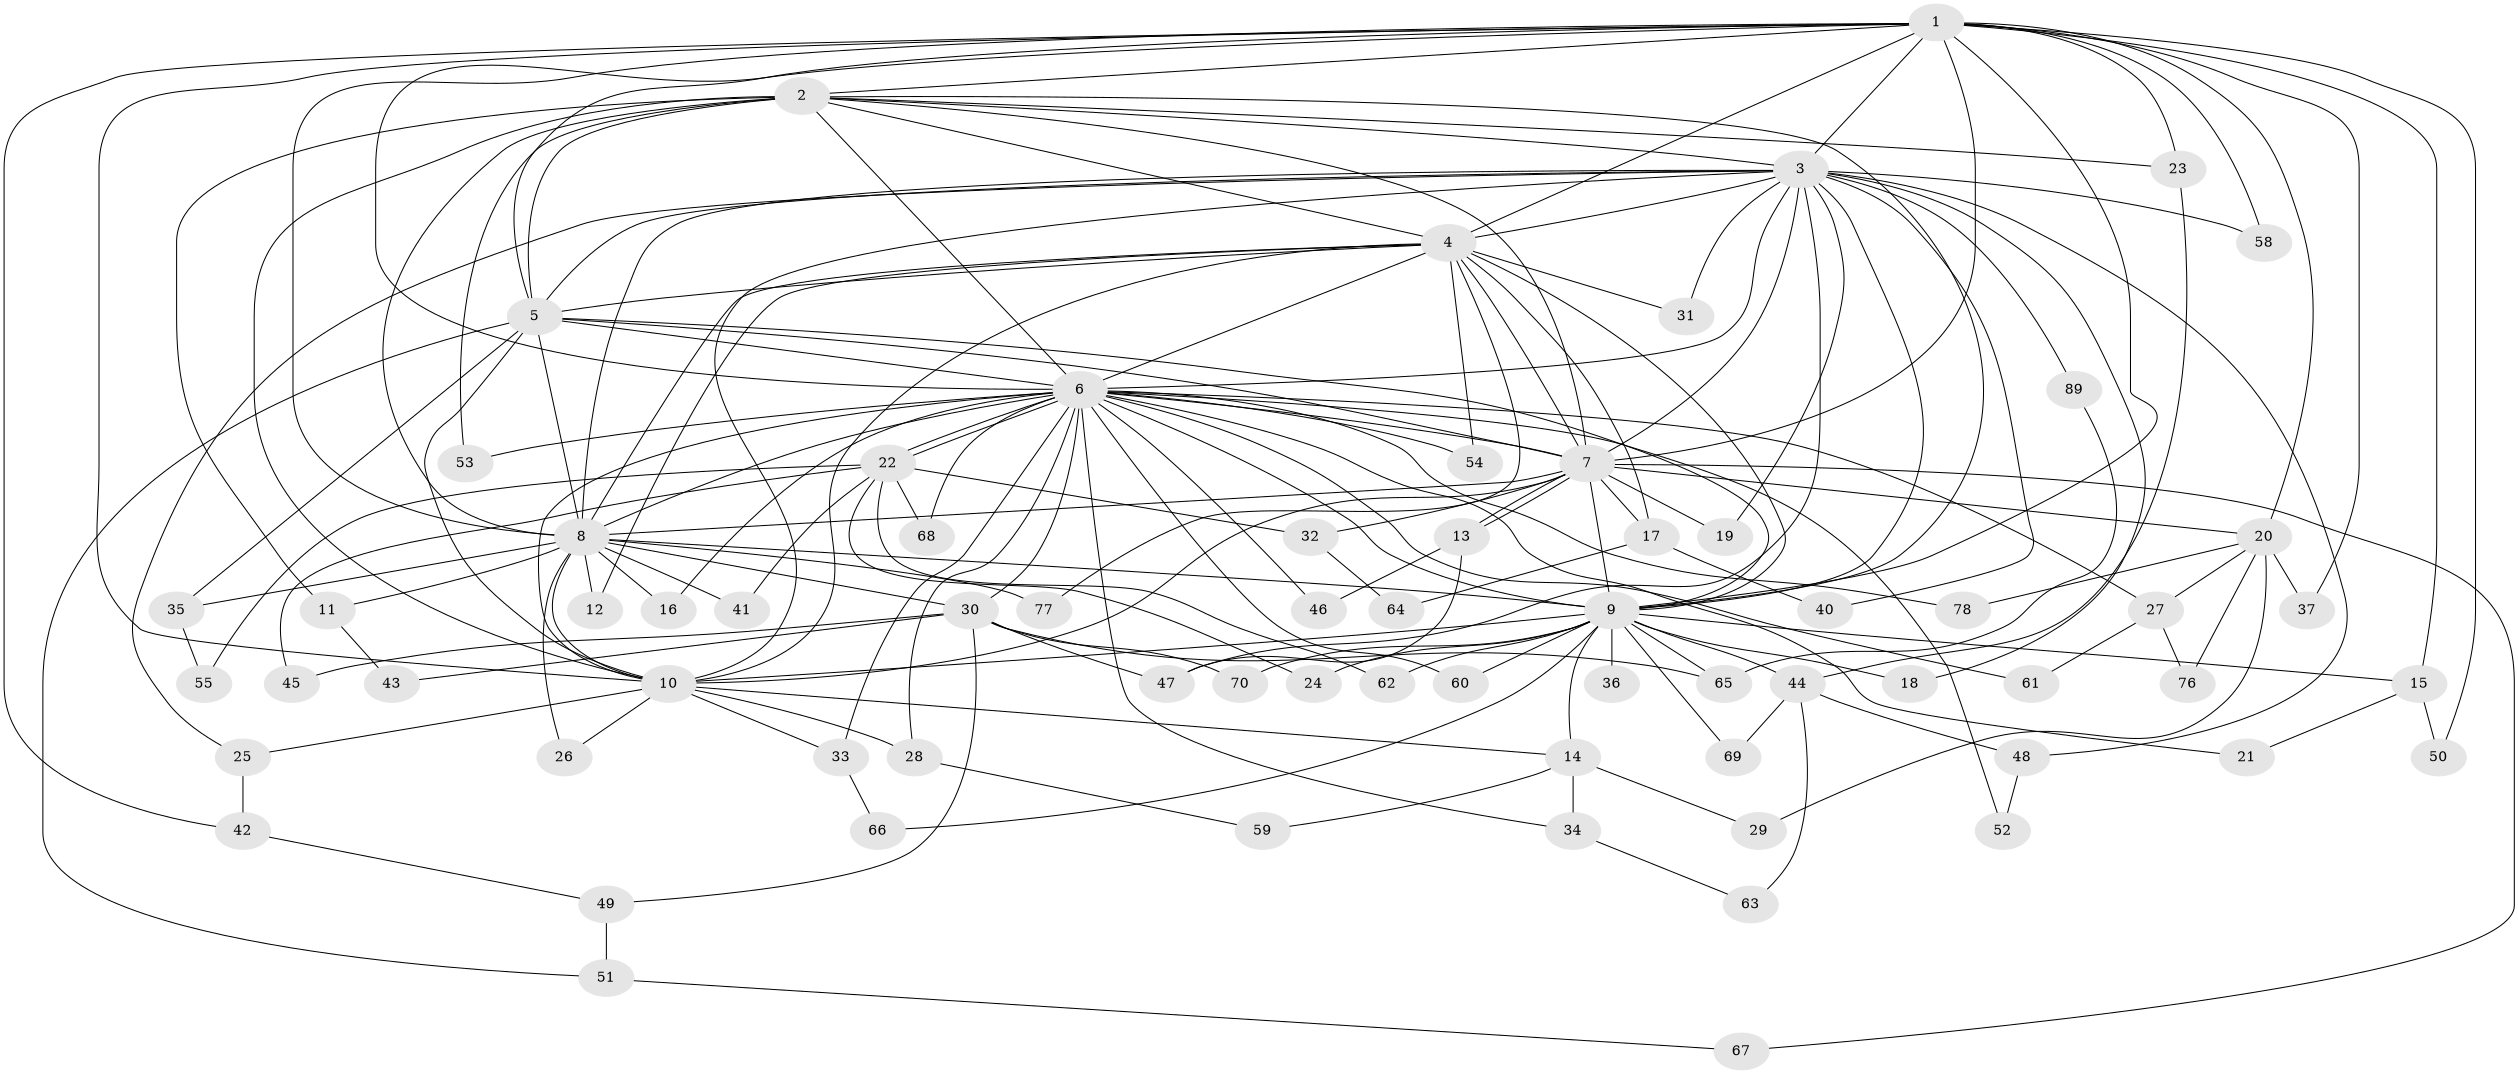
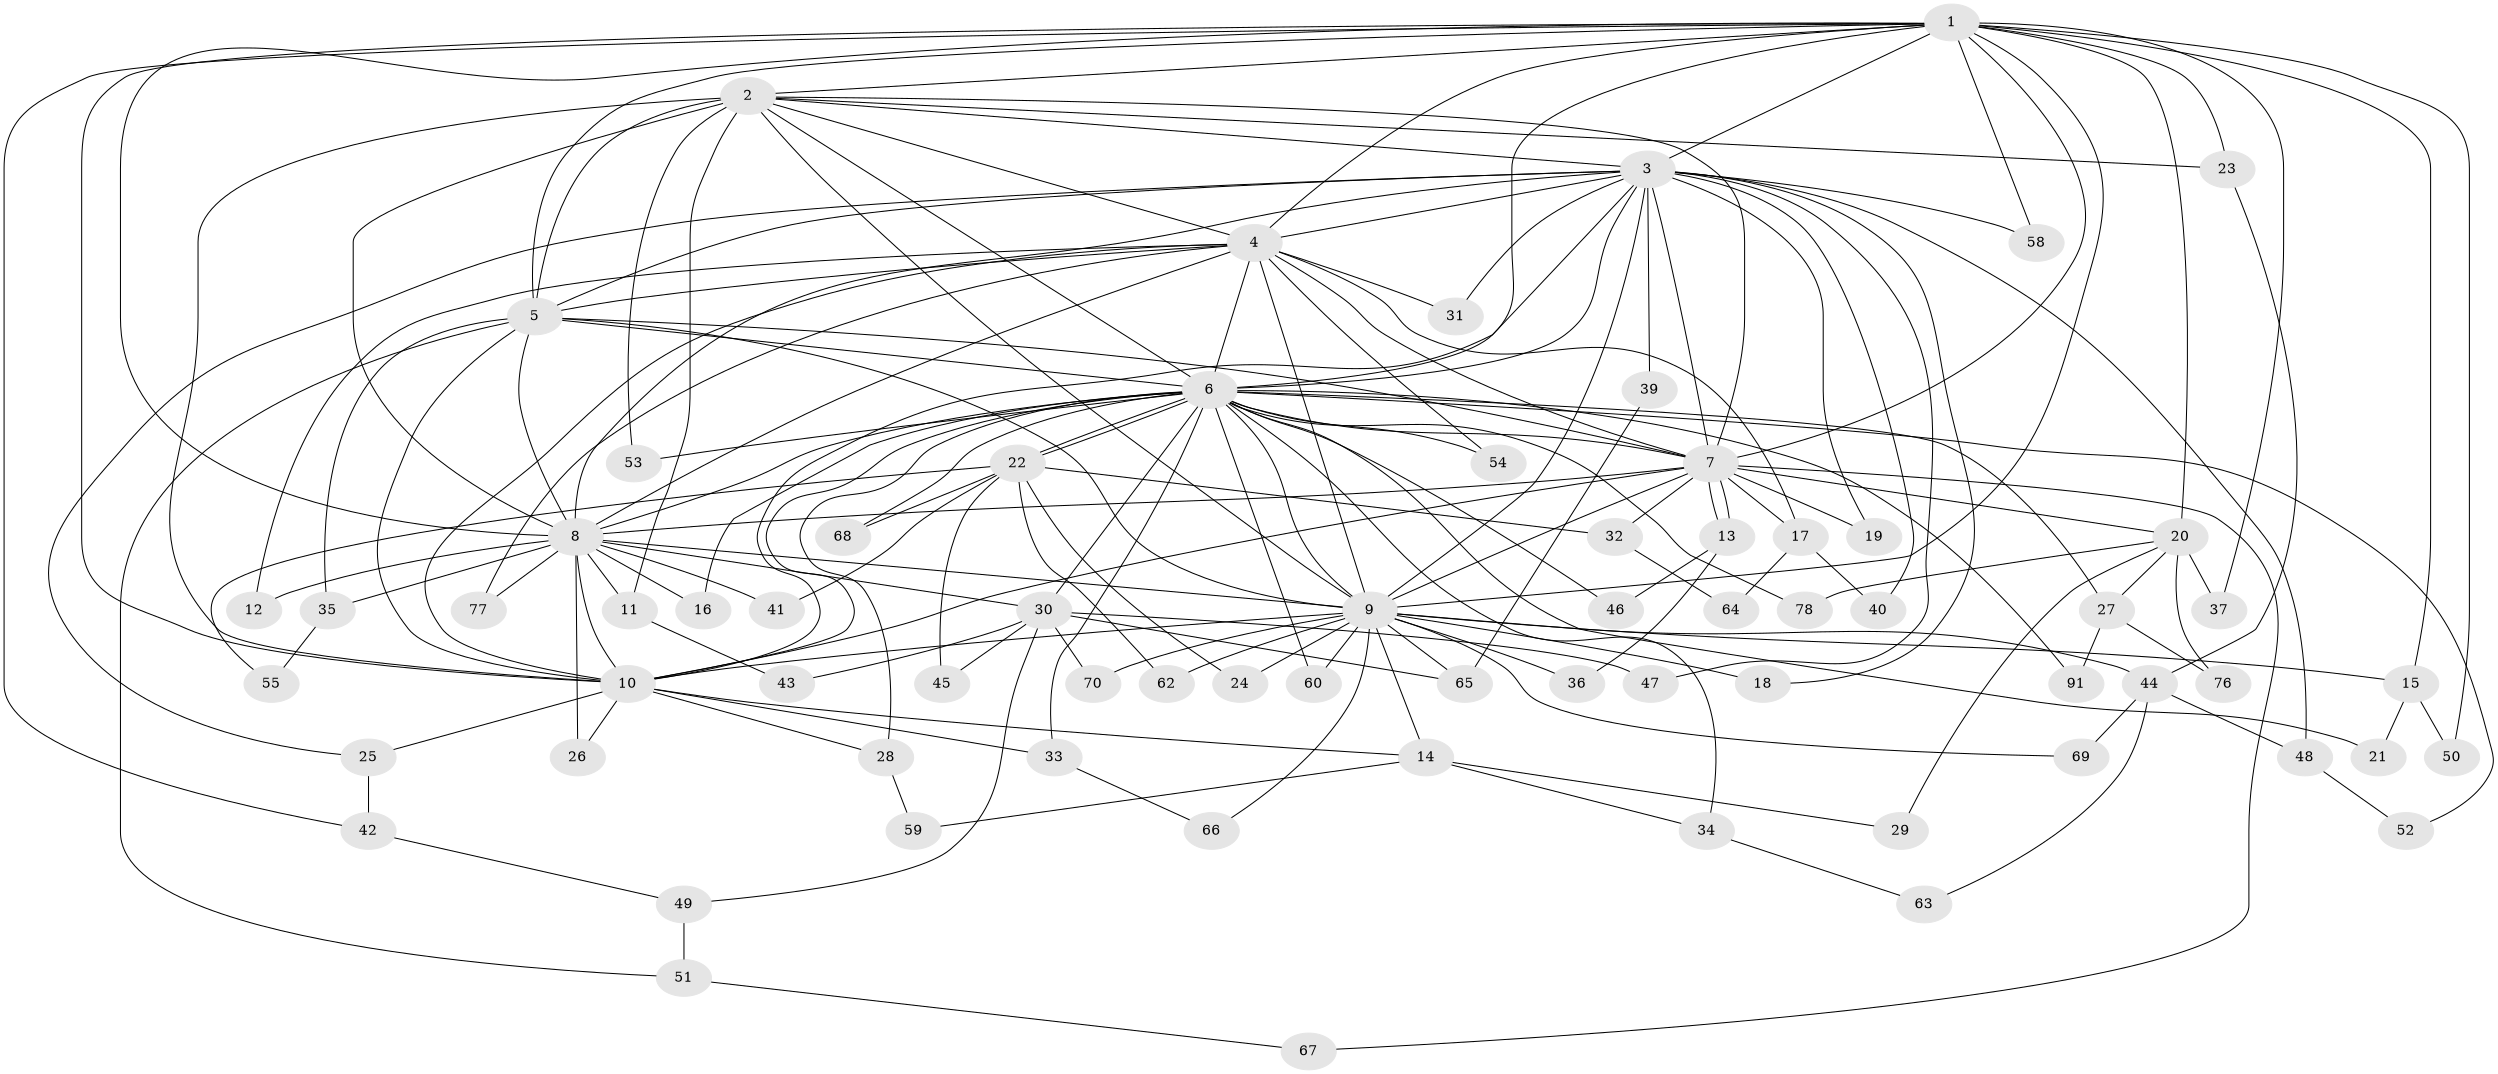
node "89": label "89" -> "39"
edge "13" -- "47": now "13" -- "36"
node "61": label "61" -> "91"
